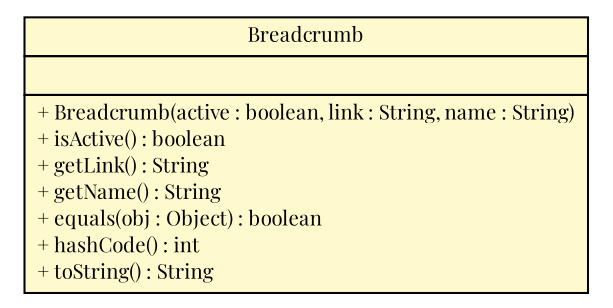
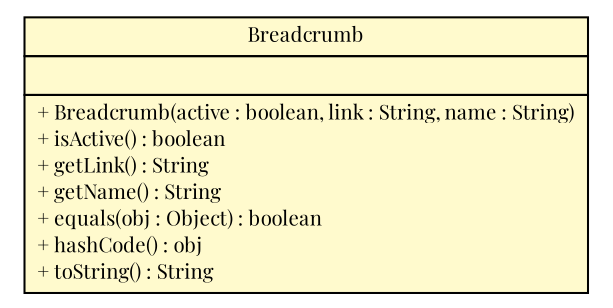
node "Breadcrumb": text "+ hashCode() : int" -> "+ hashCode() : obj"
